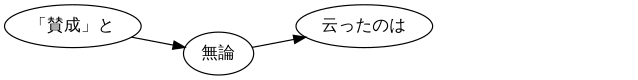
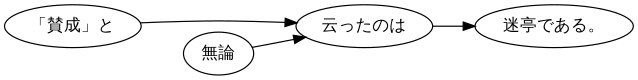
node "迷亭である。": added
edge "「賛成」と" -> "無論": now "「賛成」と" -> "云ったのは"
